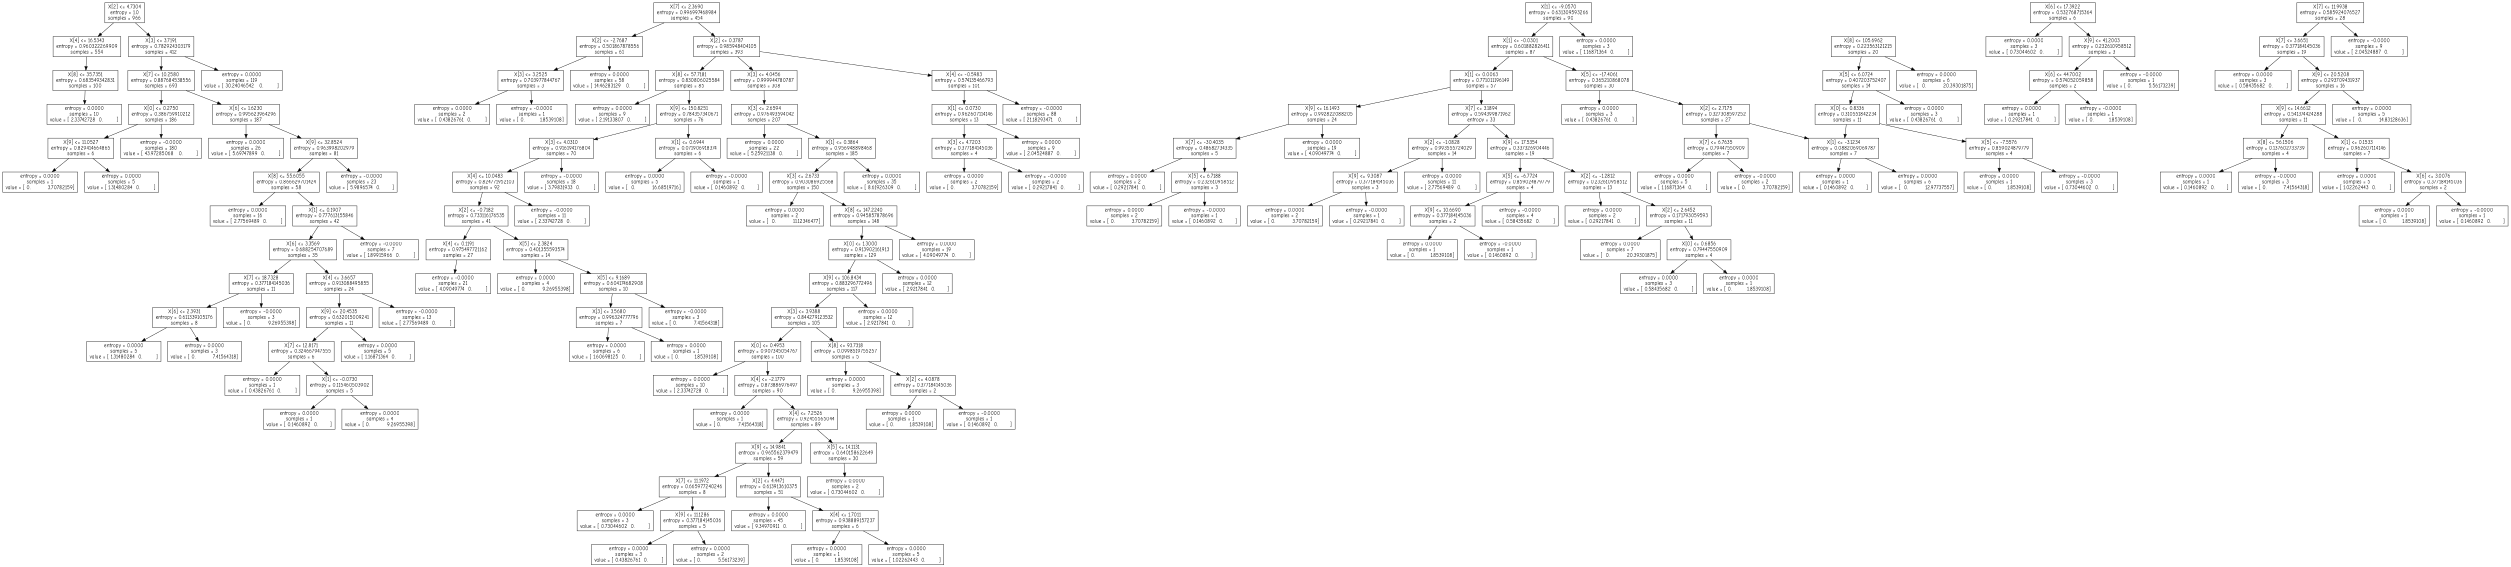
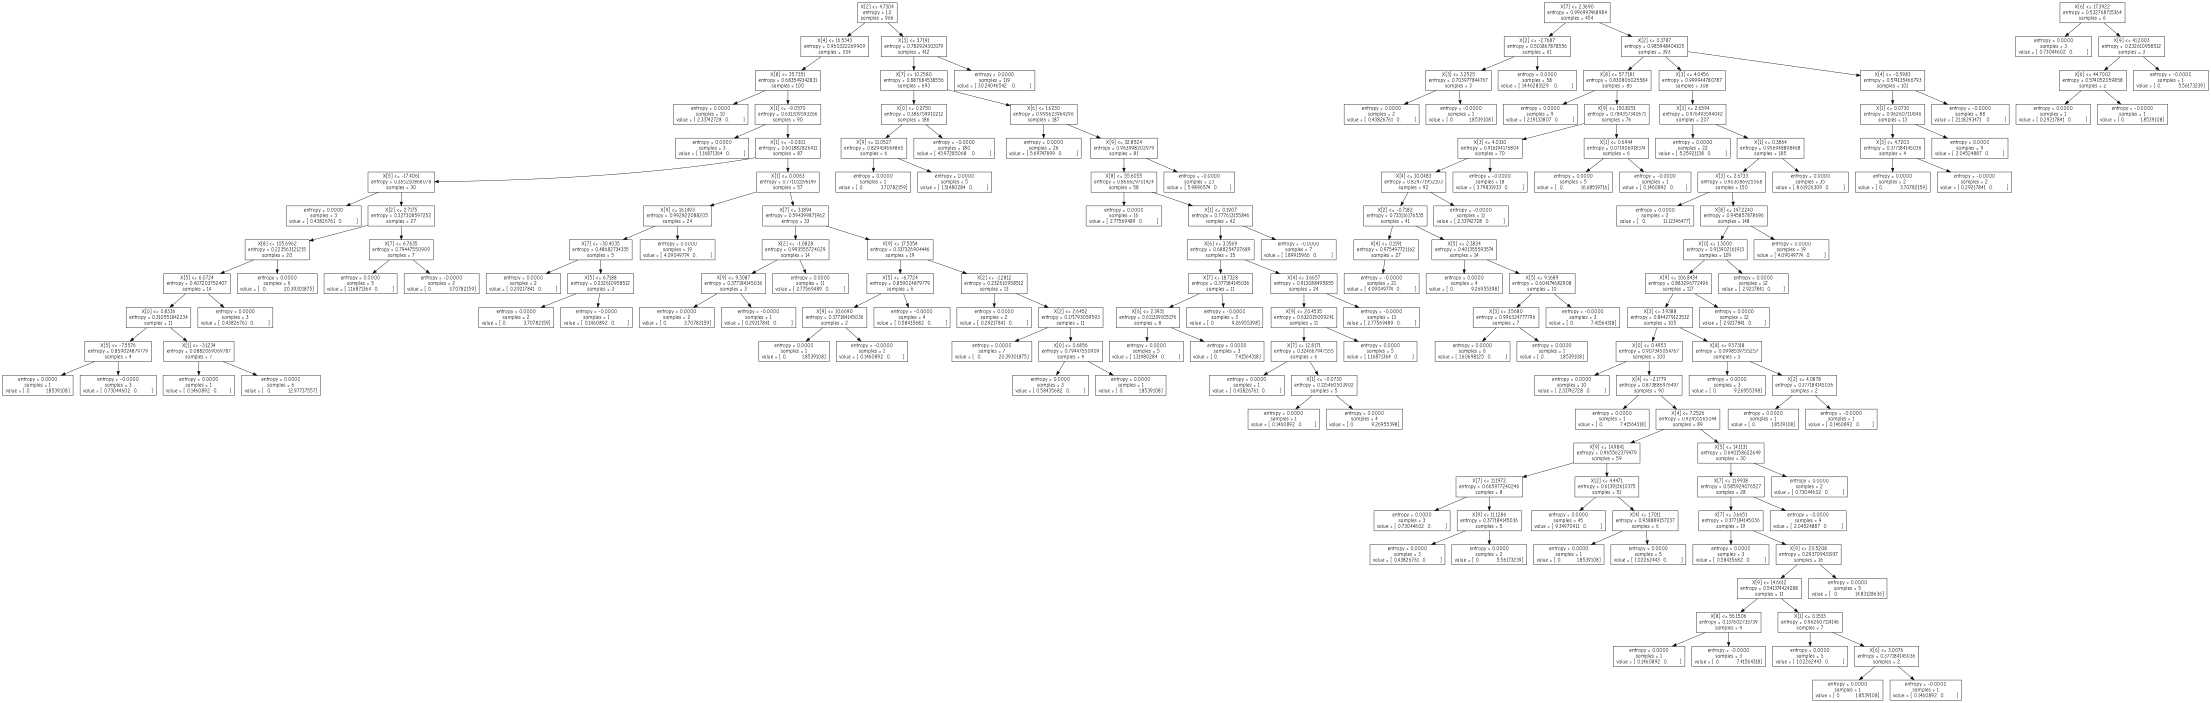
edge "X[8] <= 35.7351 entropy = 0.683549342831 samples = 100" -> "X[1] <= -9.0570 entropy = 0.631309593266 samples = 90": added
edge "X[2] <= 2.7175 entropy = 0.327308597252 samples = 27" -> "X[1] <= -3.1234 entropy = 0.0882069069787 samples = 7": now "X[2] <= 2.7175 entropy = 0.327308597252 samples = 27" -> "X[8] <= 105.6962 entropy = 0.223563121215 samples = 20"
node "X[5] <= -6.7724 entropy = 0.859024879779 samples = 4": label "X[5] <= -6.7724 entropy = 0.859024879779 samples = 4" -> "X[5] <= -6.7724 entropy = 0.859024879779 samples = 6"
edge "X[5] <= 14.1131 entropy = 0.640158622649 samples = 30" -> "X[7] <= 11.9938 entropy = 0.585924076527 samples = 28": added
